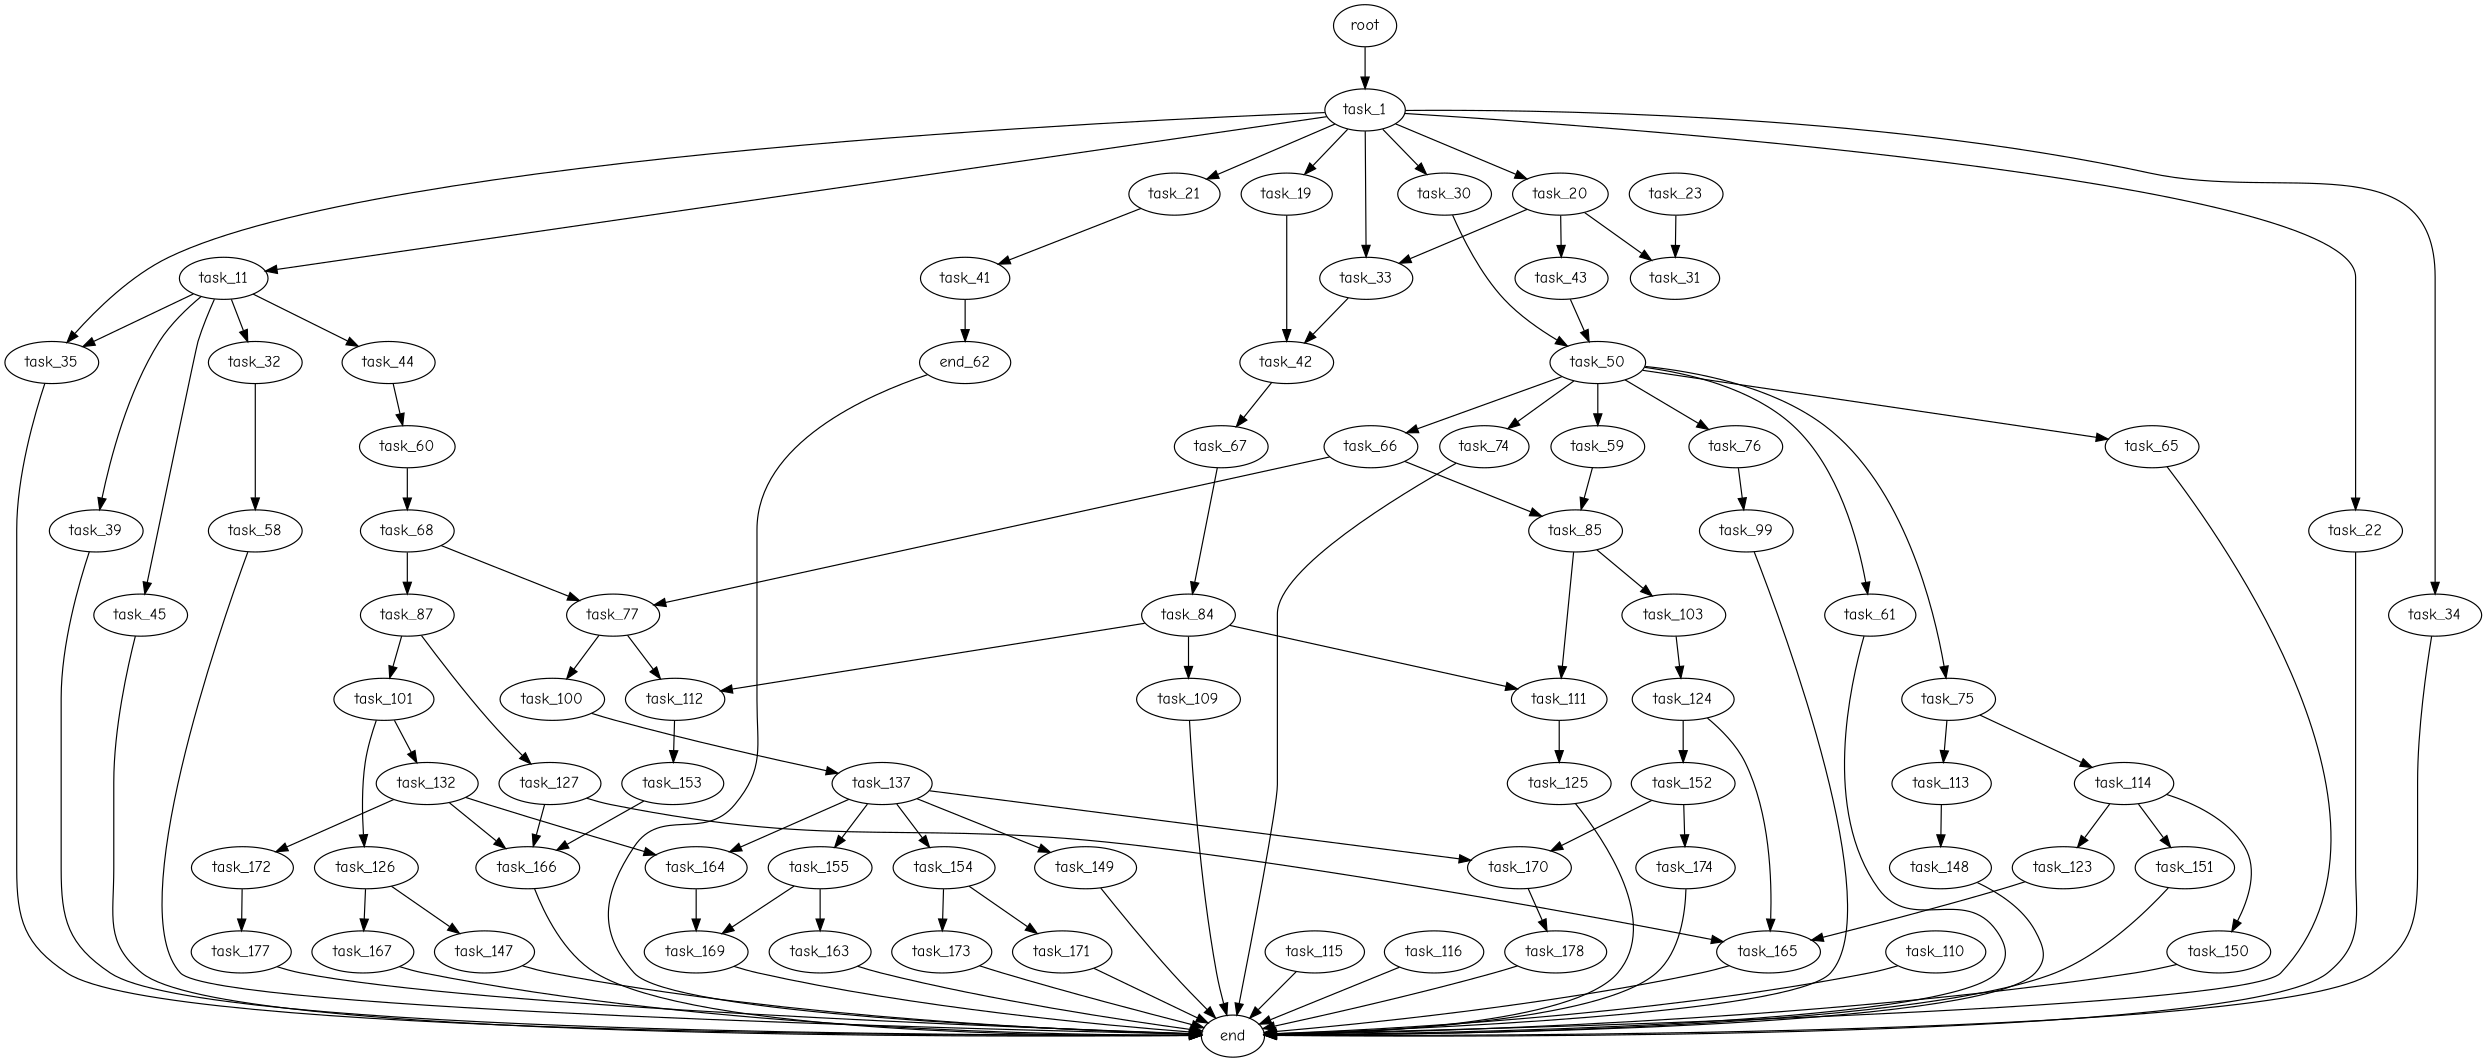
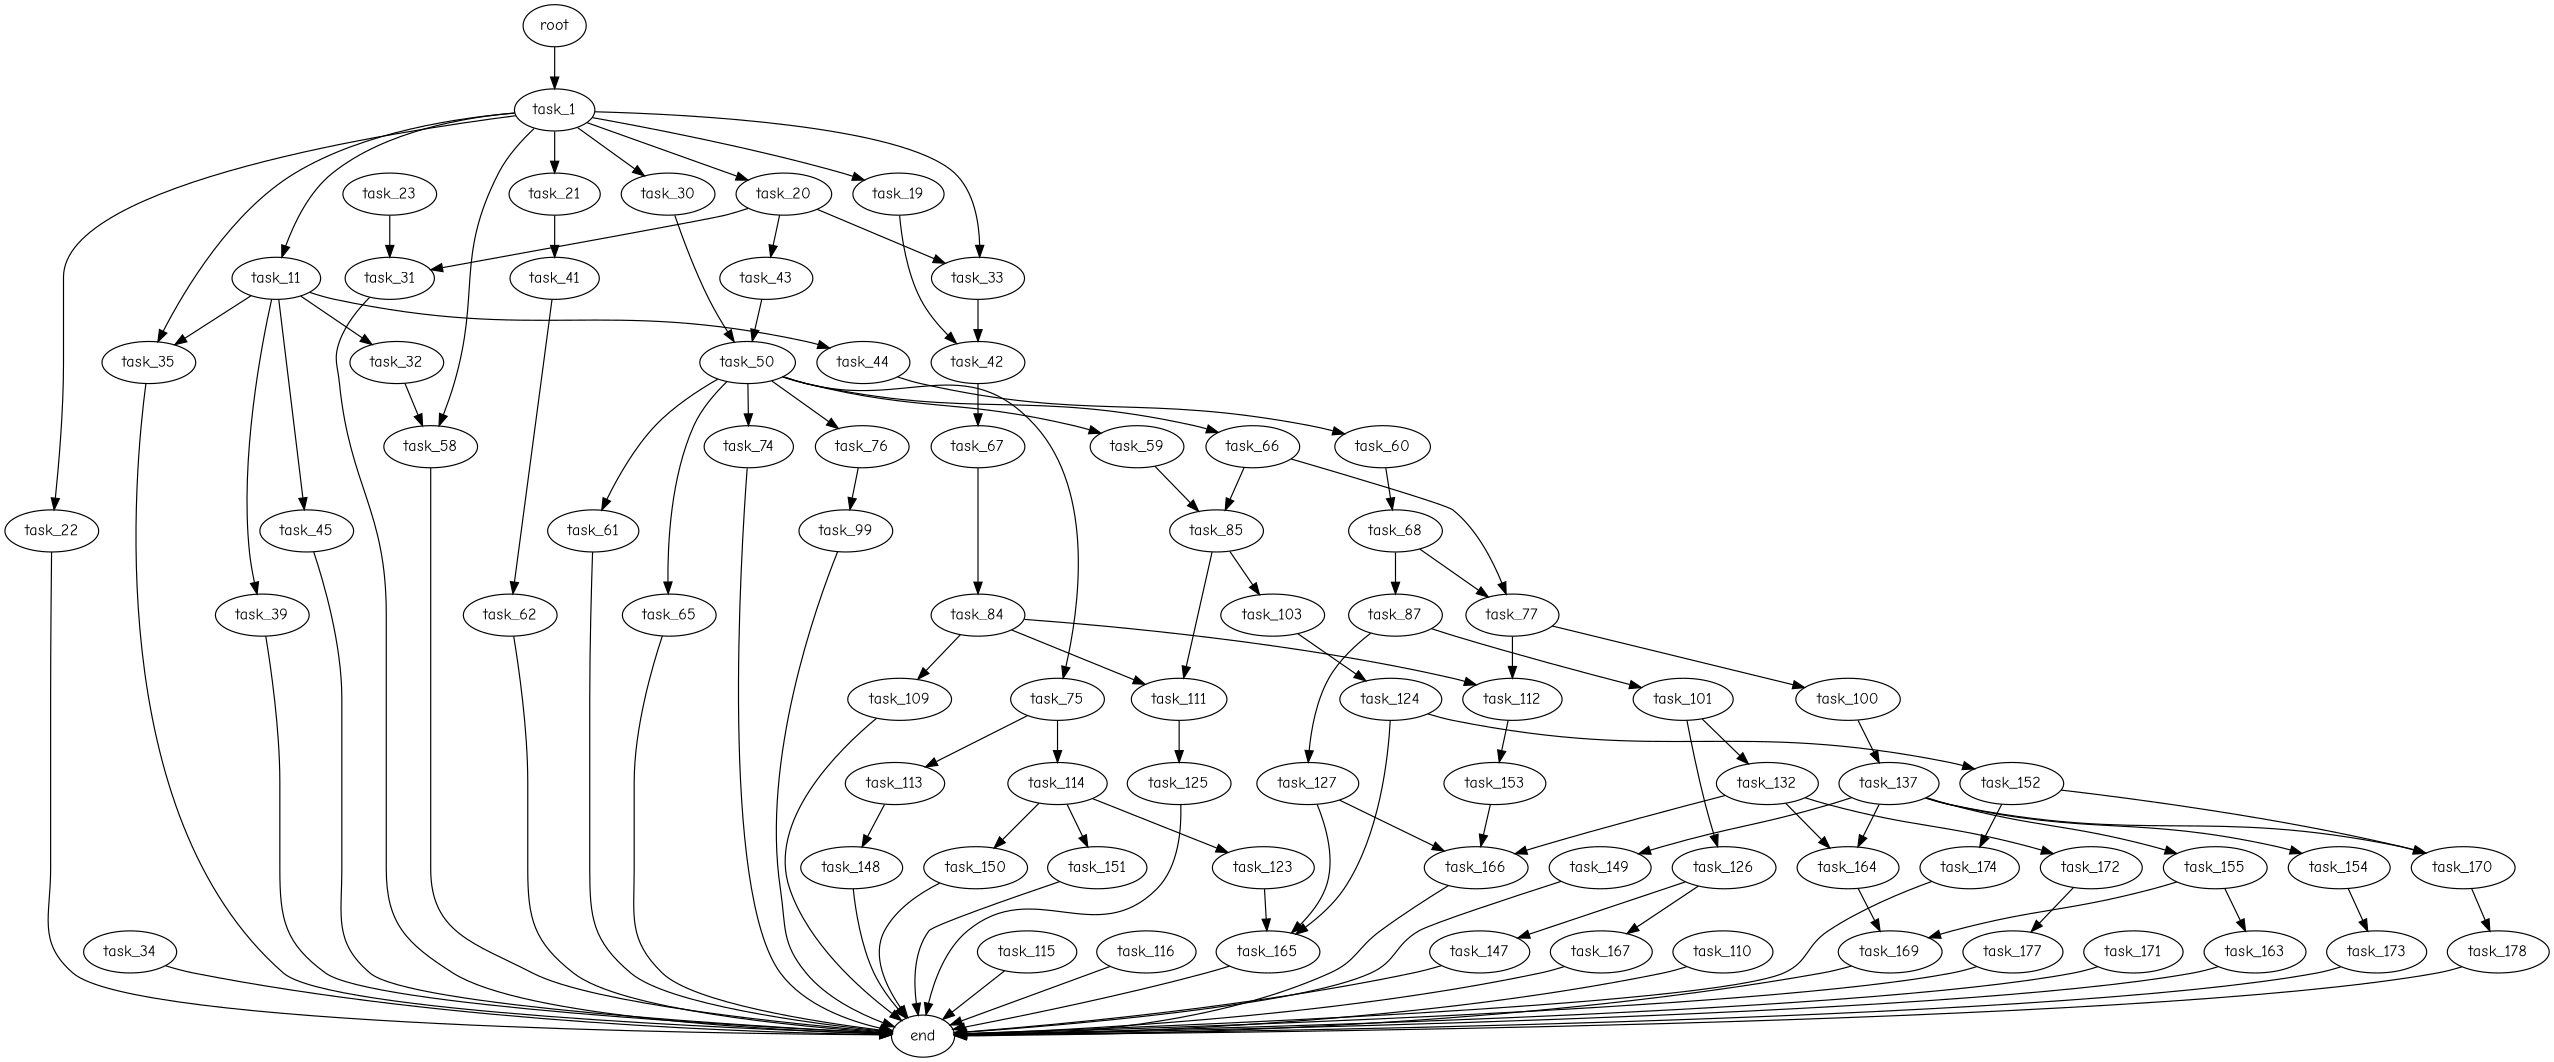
edge "task_1" -> "task_34": now "task_1" -> "task_58"
node "end_62": label "end_62" -> "task_62"
edge "task_31" -> "end": added
edge "task_154" -> "task_171": removed
